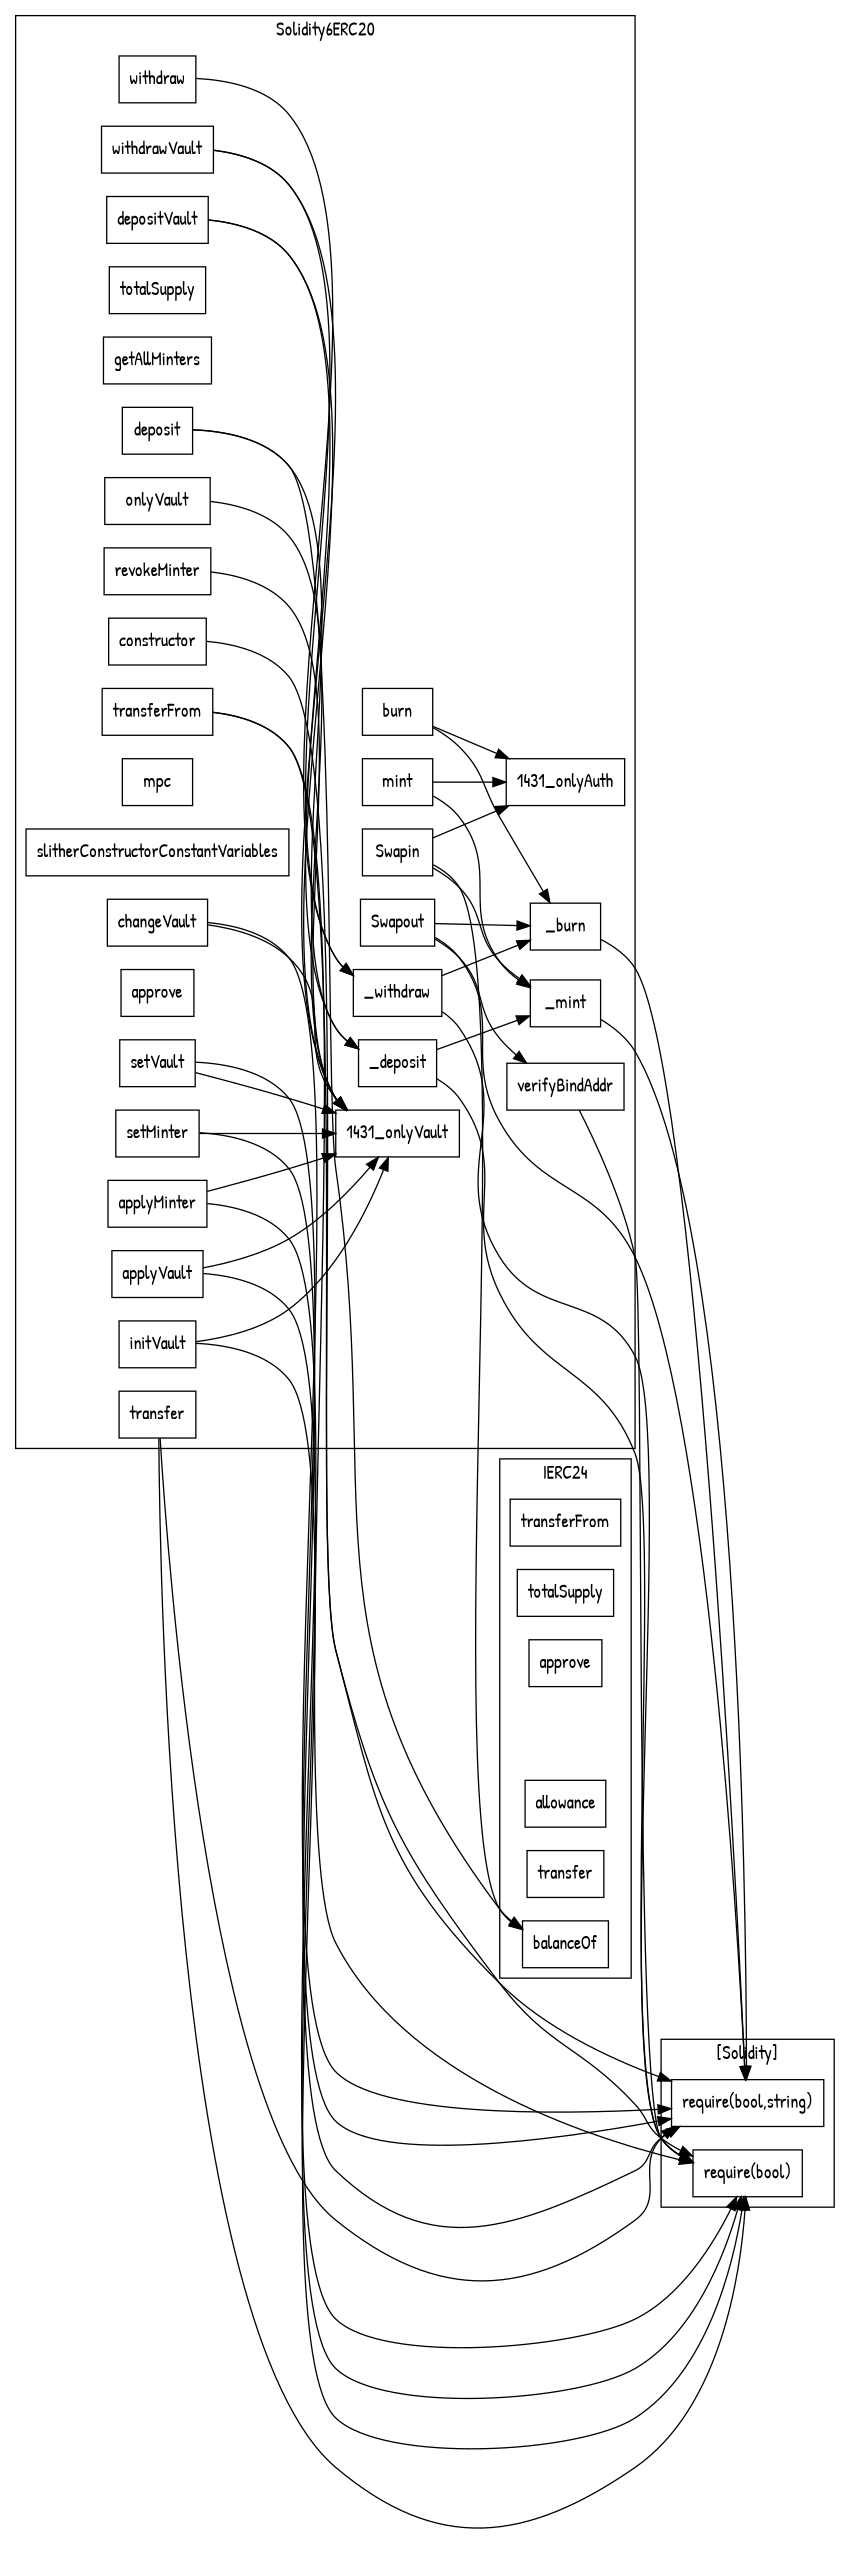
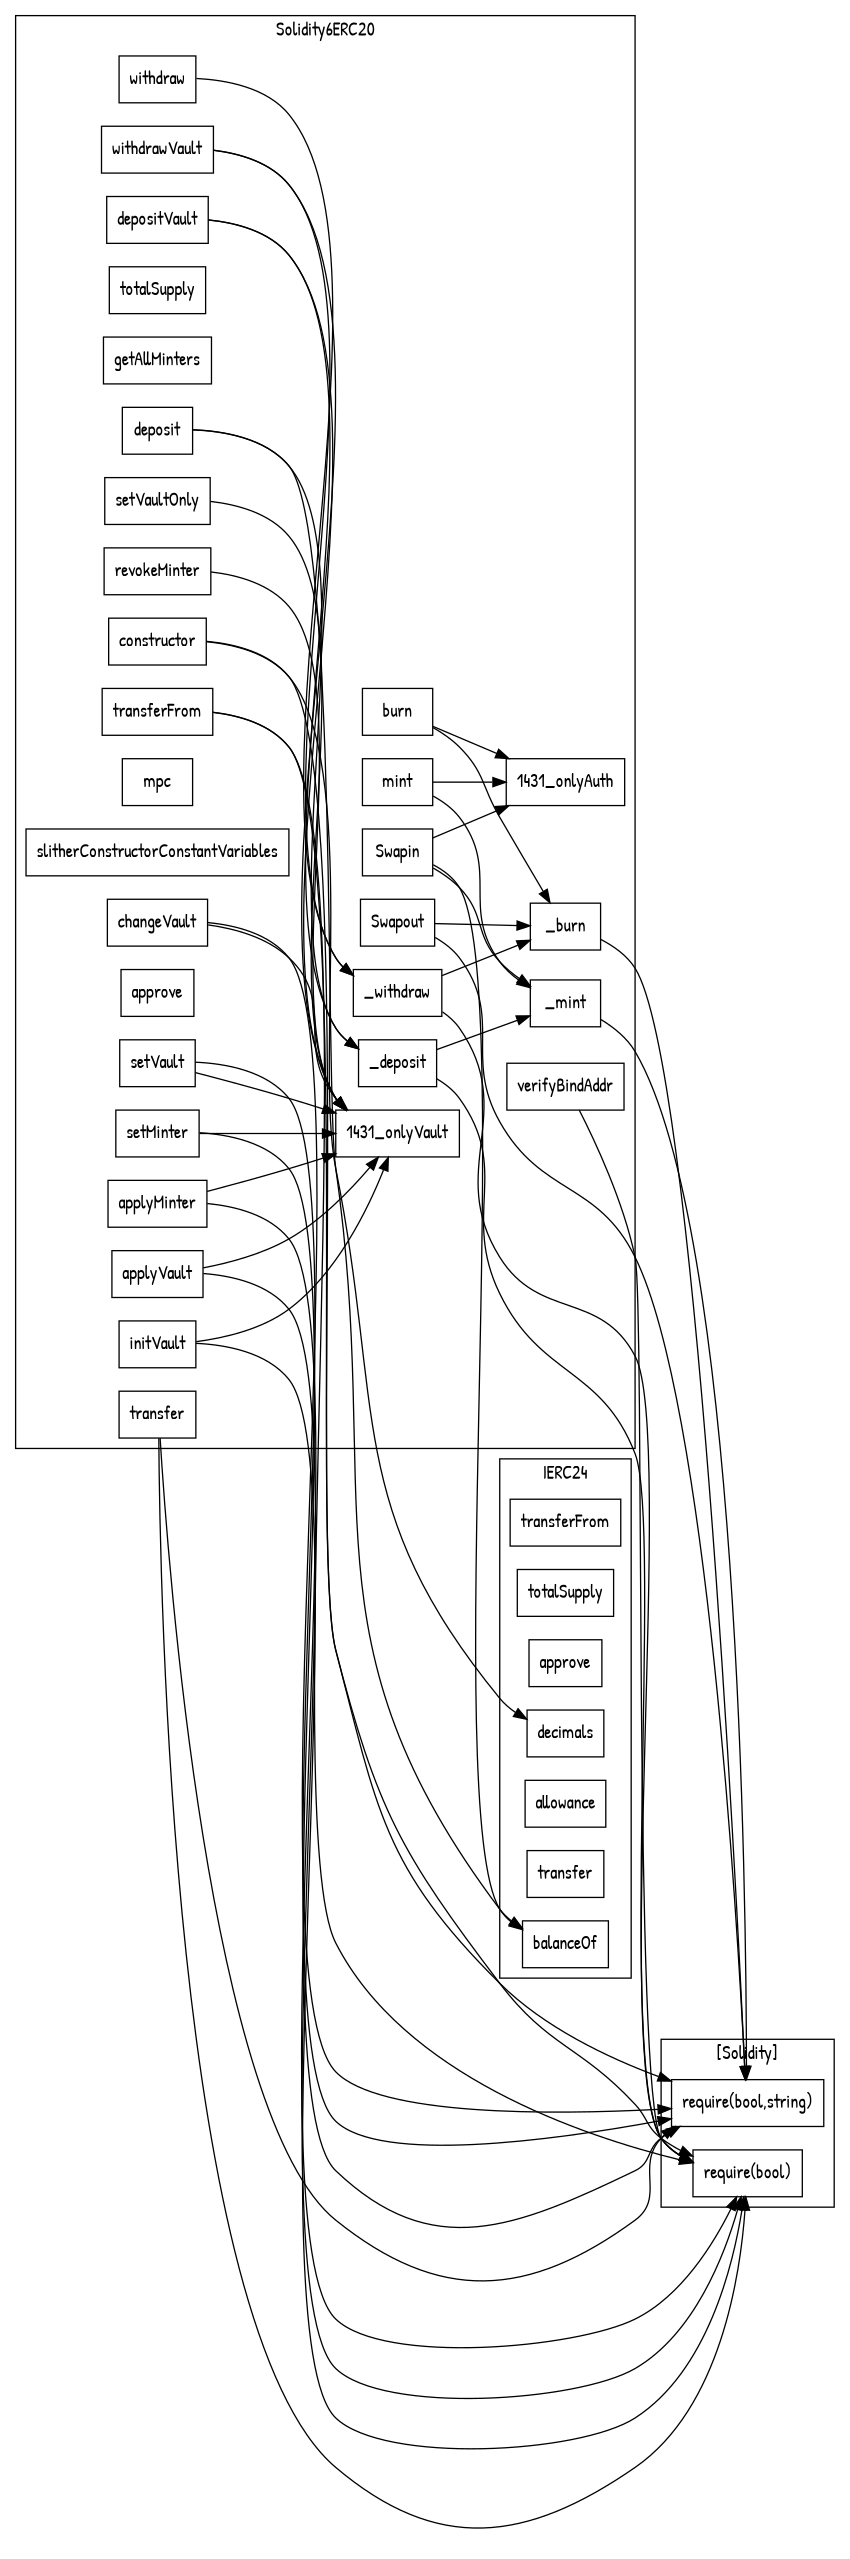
node "onlyVault": label "onlyVault" -> "setVaultOnly"
edge "Swapout" -> "verifyBindAddr": removed
node "decimals": added
